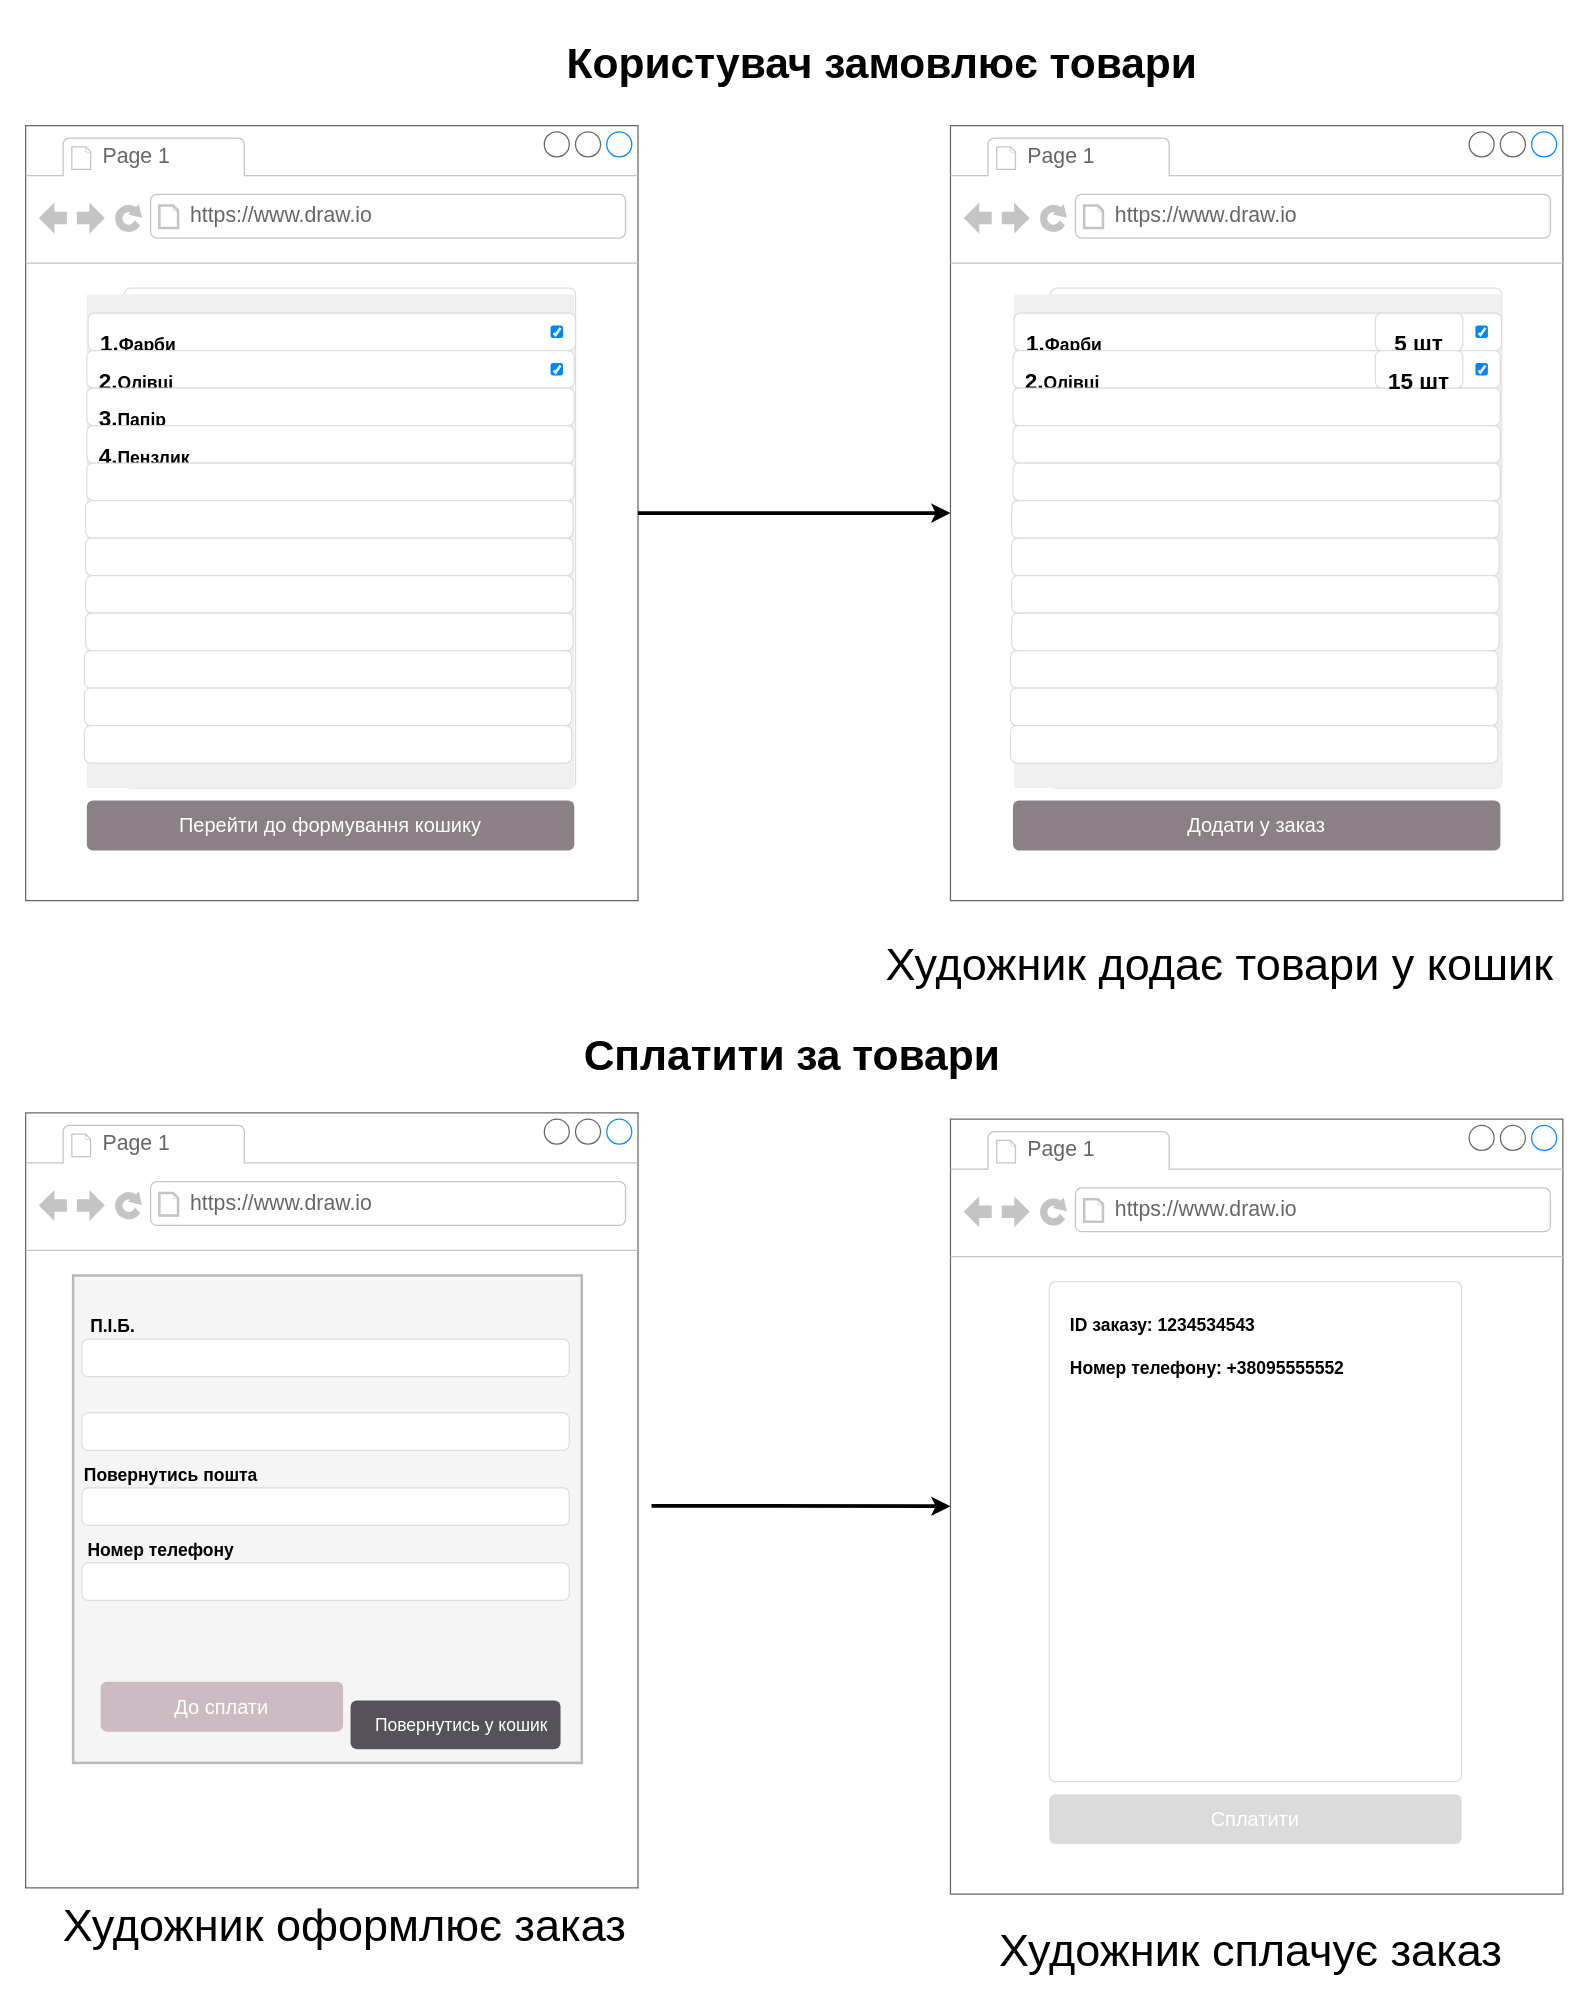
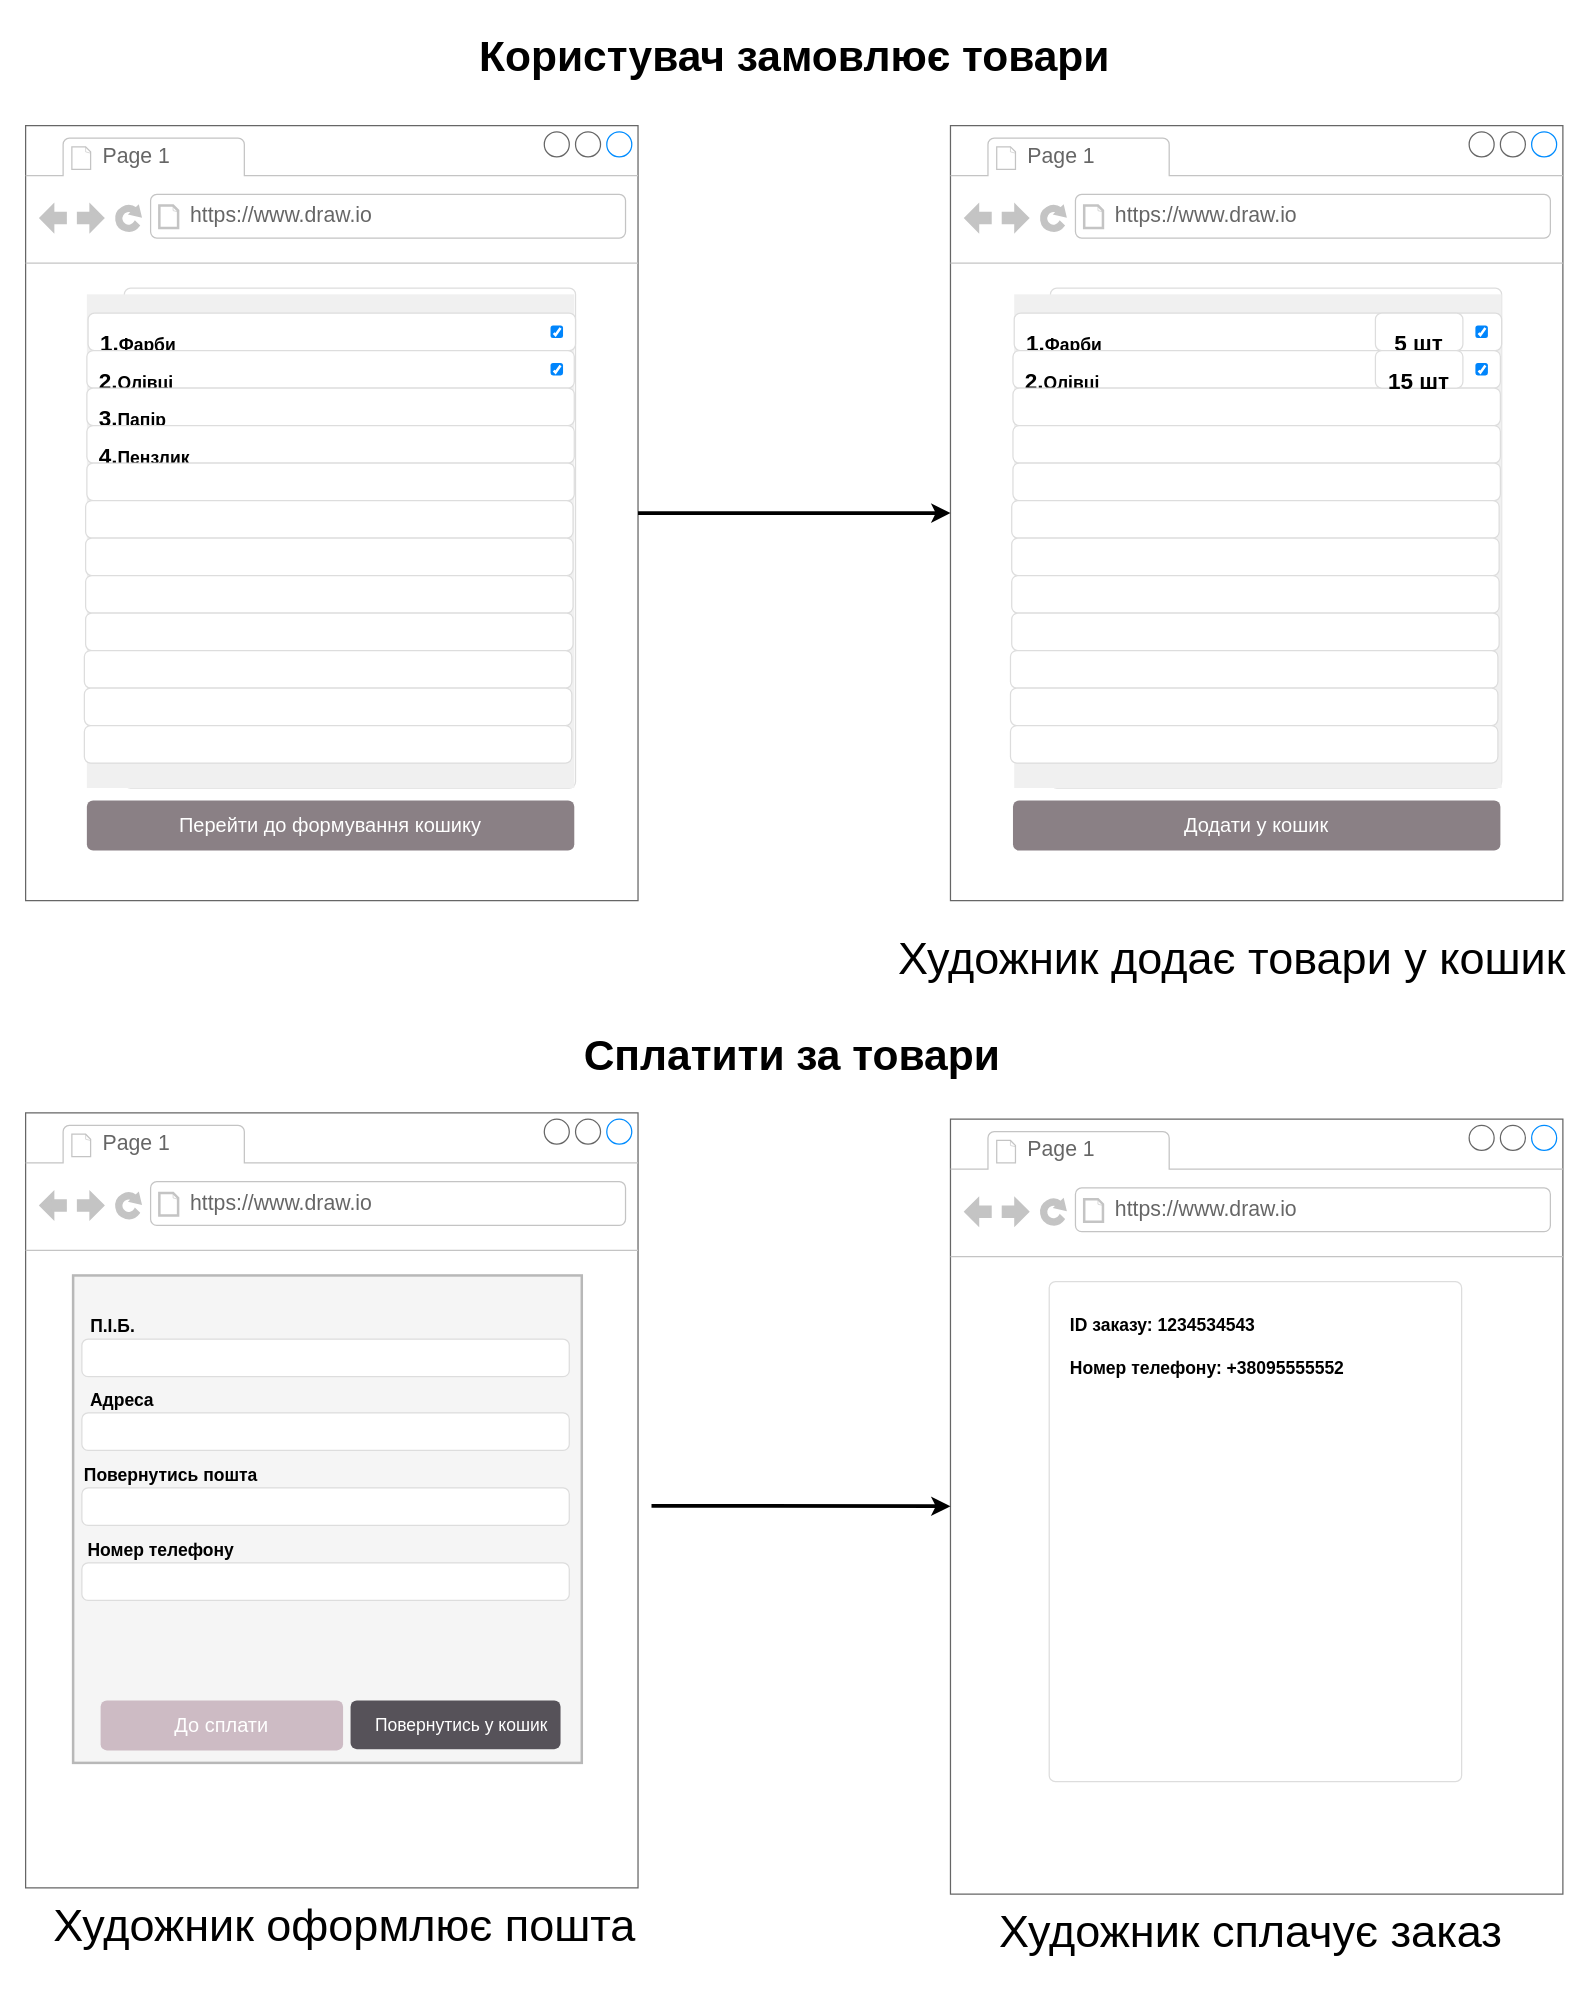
node "Користувач замовлює товари": moved (882, 63) -> (794, 57)
node "Додати у заказ": label "Додати у заказ" -> "Додати у кошик"
node "Художник додає товари у кошик": moved (1219, 964) -> (1232, 958)
node "Адреса": added
node "До сплати": moved (222, 1707) -> (222, 1726)
node "Сплатити": removed
node "Художник оформлює заказ": label "Художник оформлює заказ" -> "Художник оформлює пошта"
node "Художник сплачує заказ": moved (1251, 1951) -> (1251, 1932)
